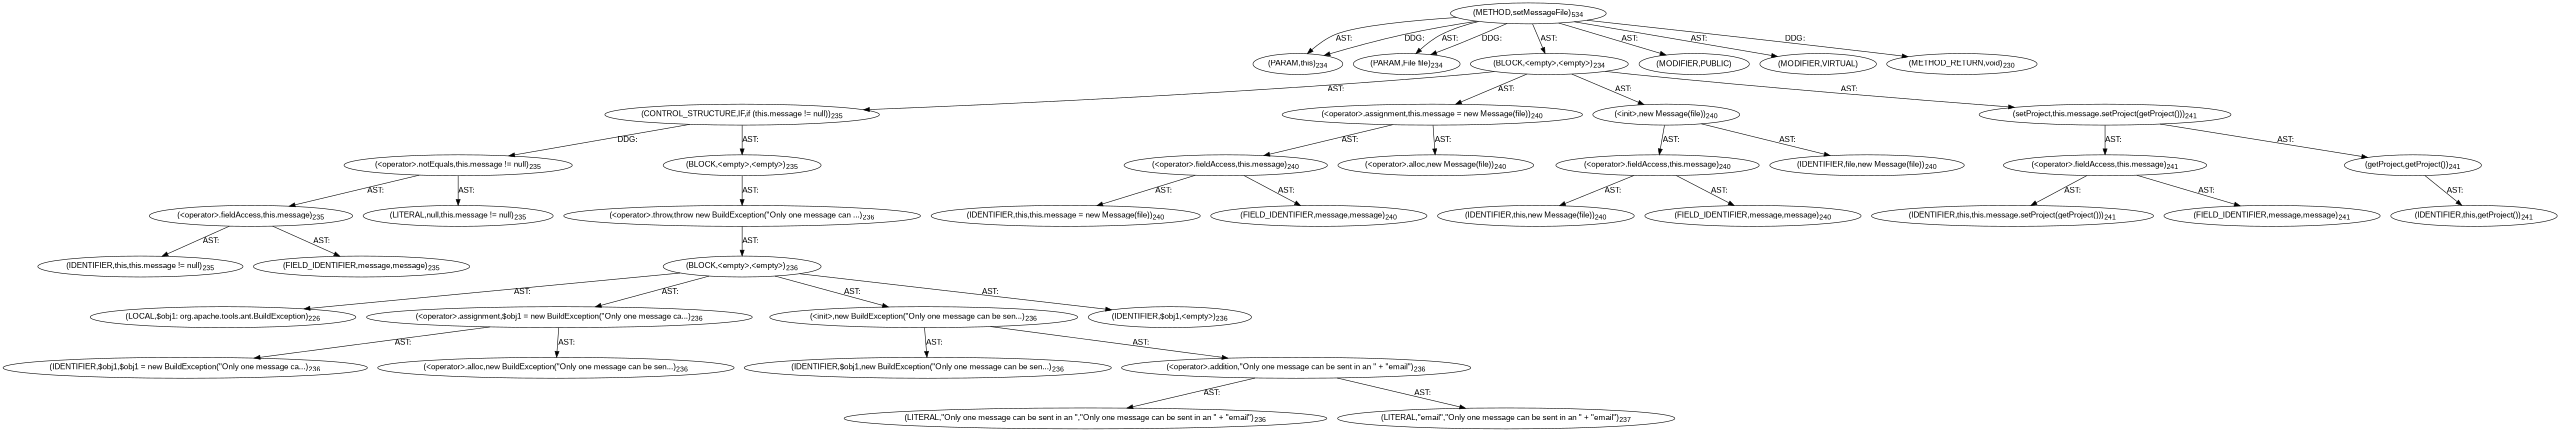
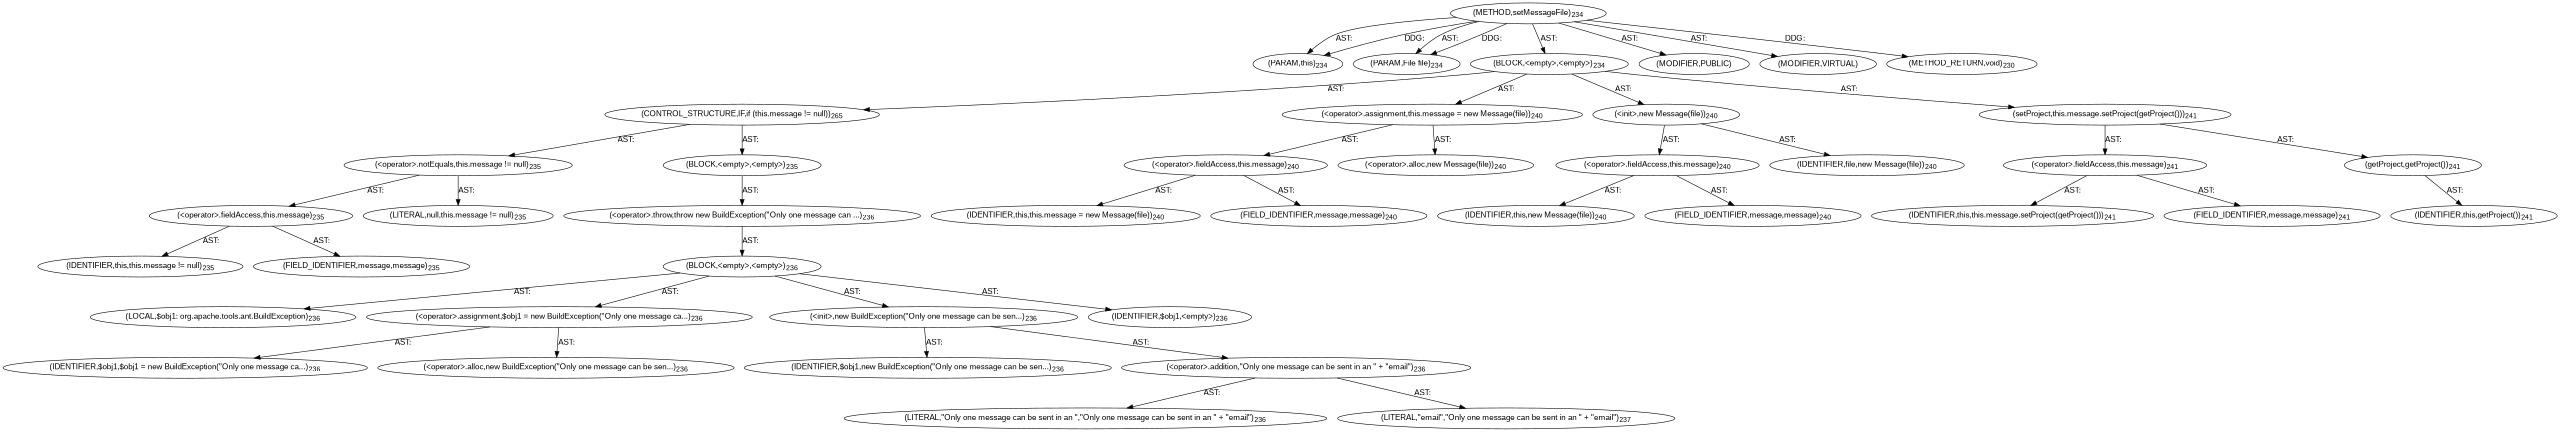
node "(METHOD,setMessageFile)": text "534" -> "234"
node "(CONTROL_STRUCTURE,IF,if (this.message != null))": text "235" -> "265"
edge "(CONTROL_STRUCTURE,IF,if (this.message != null))" -> "(<operator>.notEquals,this.message != null)": label "DDG: " -> "AST: "
node "(LOCAL,$obj1: org.apache.tools.ant.BuildException)": text "226" -> "236"
